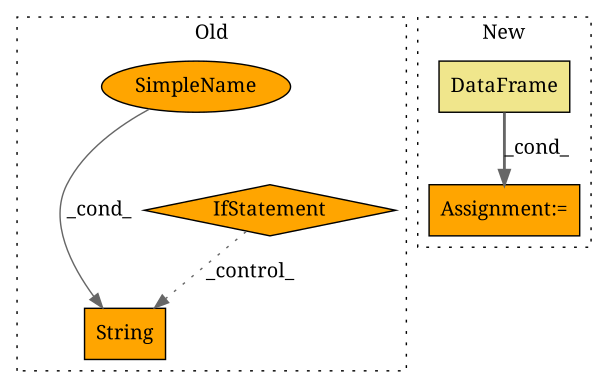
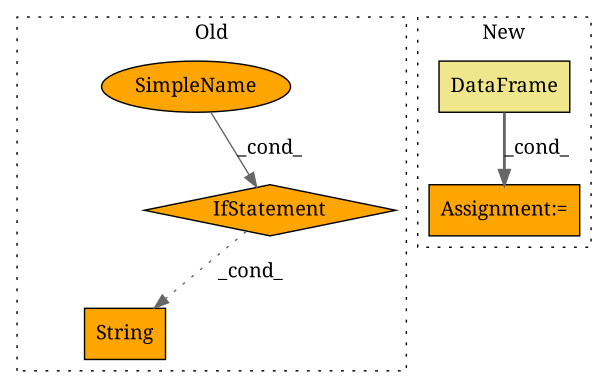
edge "SimpleName" -> "String": now "SimpleName" -> "IfStatement"
edge "IfStatement" -> "String": label "_control_" -> "_cond_"
